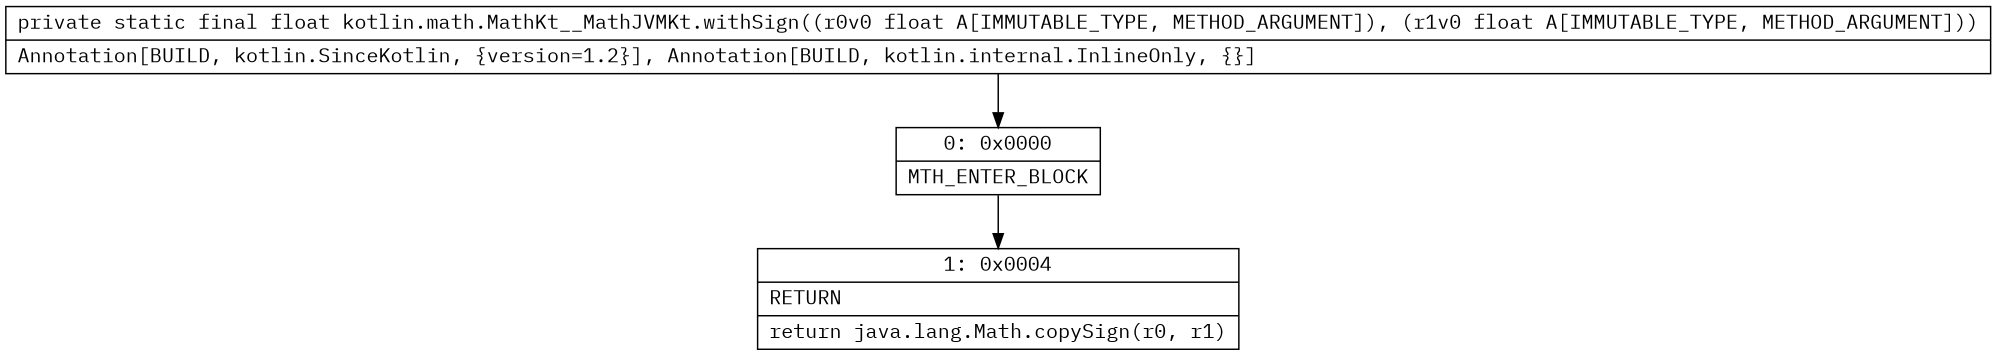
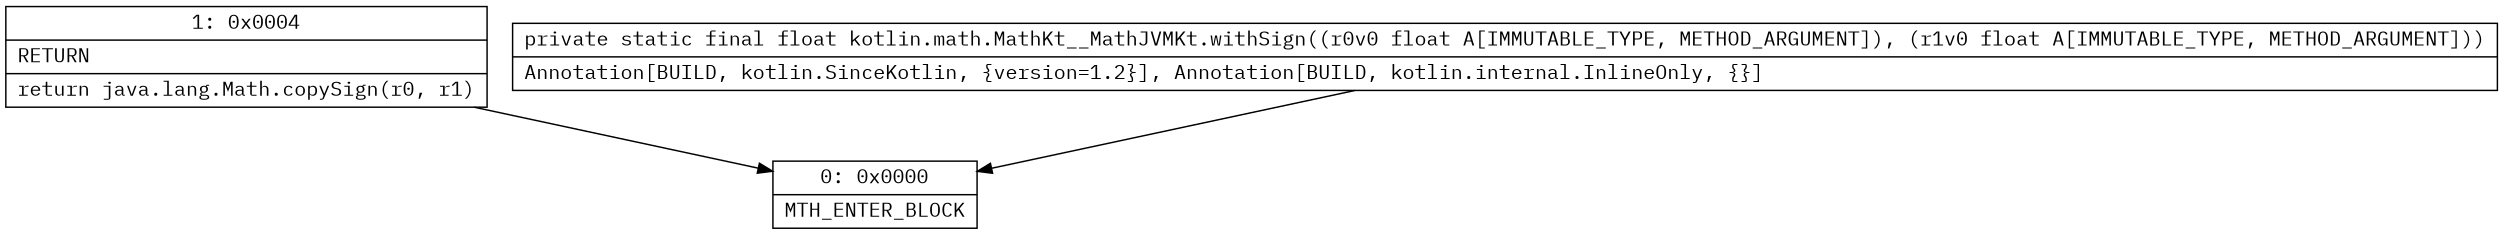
edge "0: 0x0000" -> "1: 0x0004": reversed
